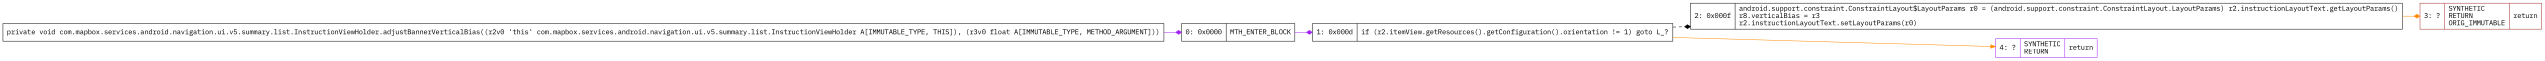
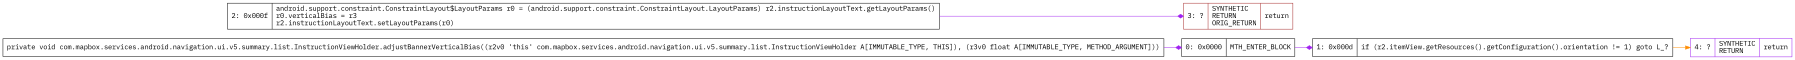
node "2: 0x000f": text "r8.verticalBias = r3" -> "r0.verticalBias = r3"
edge "2: 0x000f" -> "3: ?": color darkorange -> purple
node "3: ?": text "ORIG_IMMUTABLE" -> "ORIG_RETURN"
edge "1: 0x000d" -> "2: 0x000f": removed
